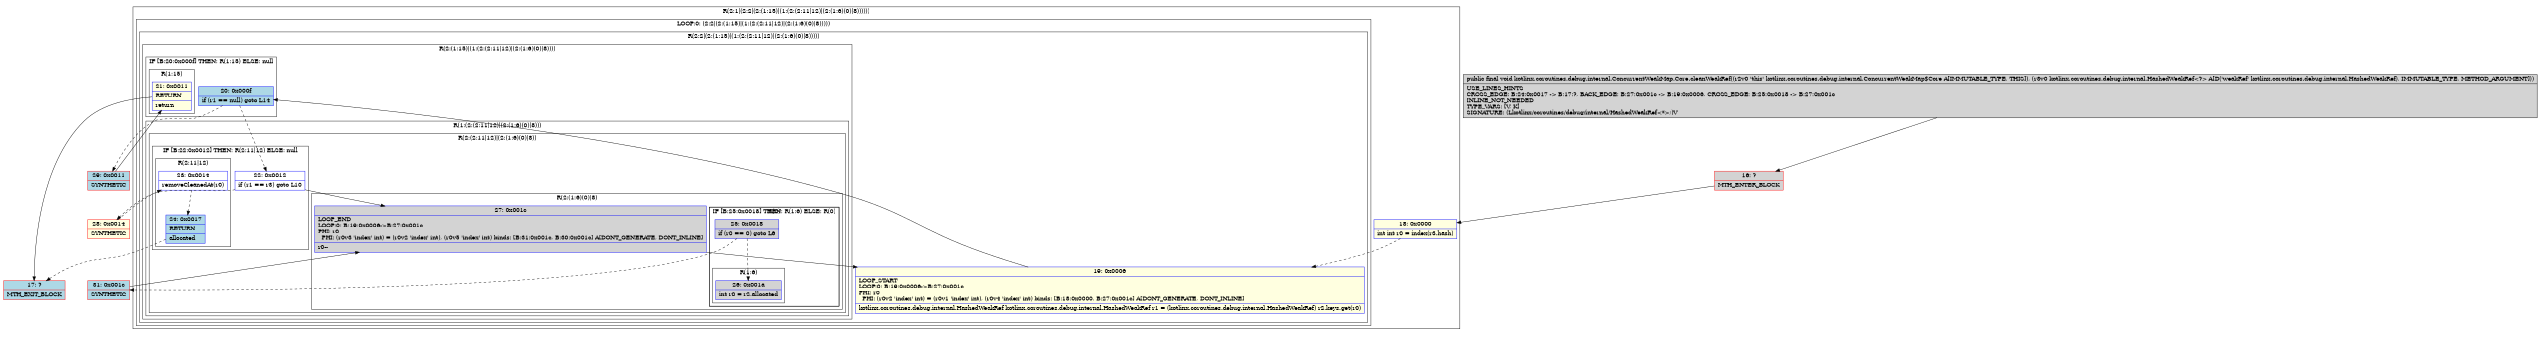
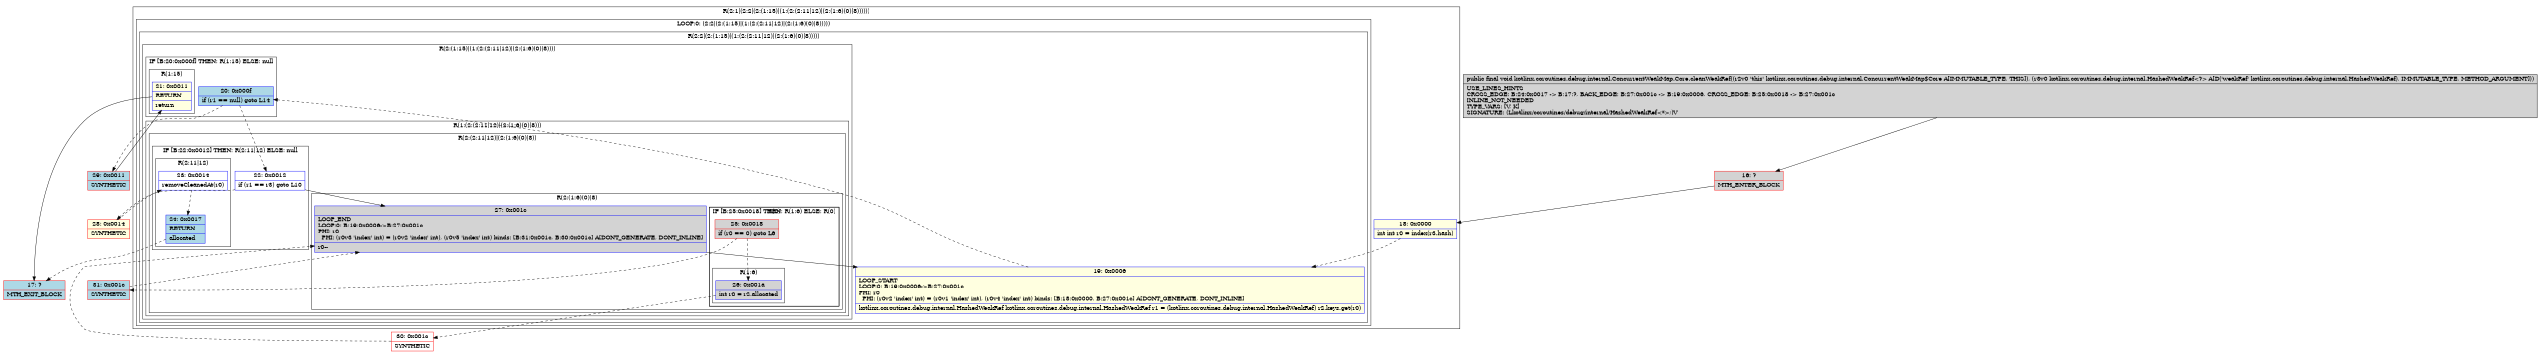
edge "19: 0x0006" -> "20: 0x000f": style solid -> dashed
node "25: 0x0018": color blue -> red
edge "31: 0x001c" -> "27: 0x001c": style solid -> dashed
node "30: 0x001c": added
